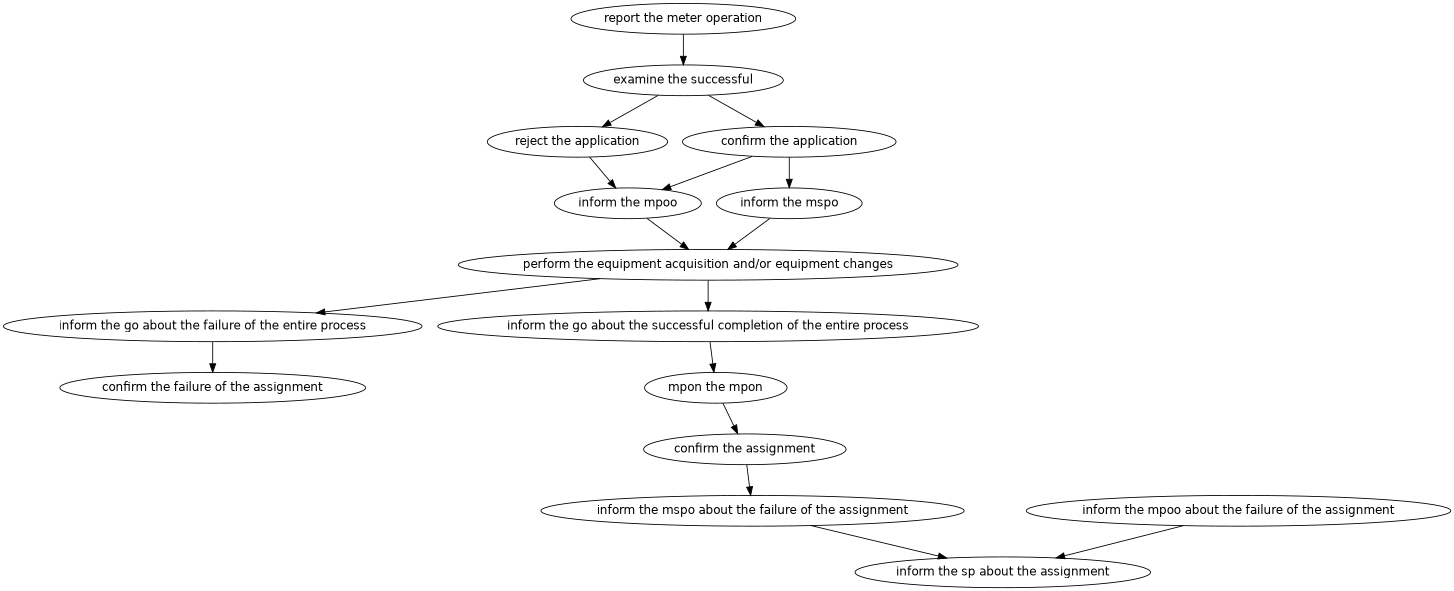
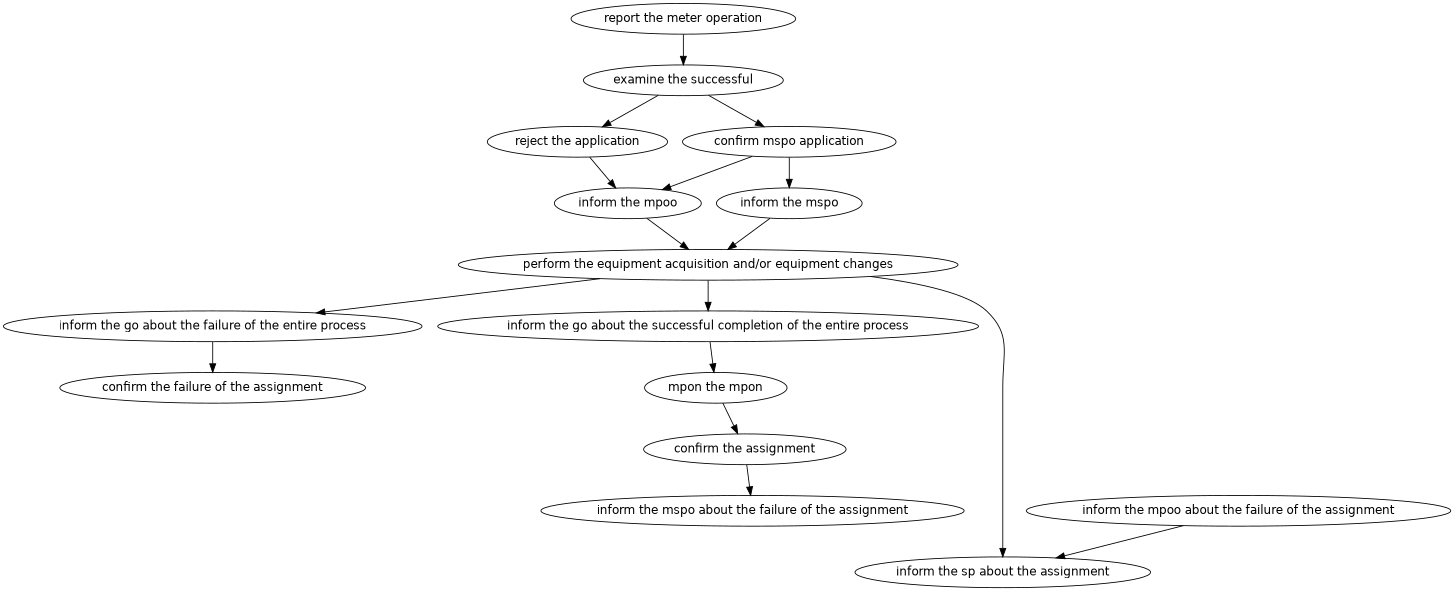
node "confirm the application": label "confirm the application" -> "confirm mspo application"
edge "inform the mspo about the failure of the assignment" -> "inform the sp about the assignment": now "perform the equipment acquisition and/or equipment changes" -> "inform the sp about the assignment"
